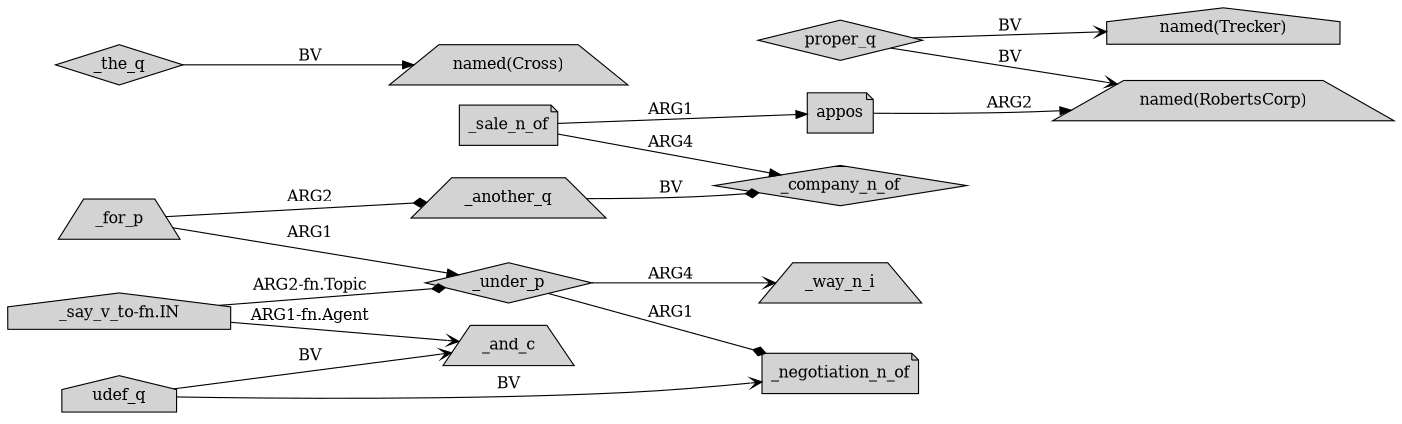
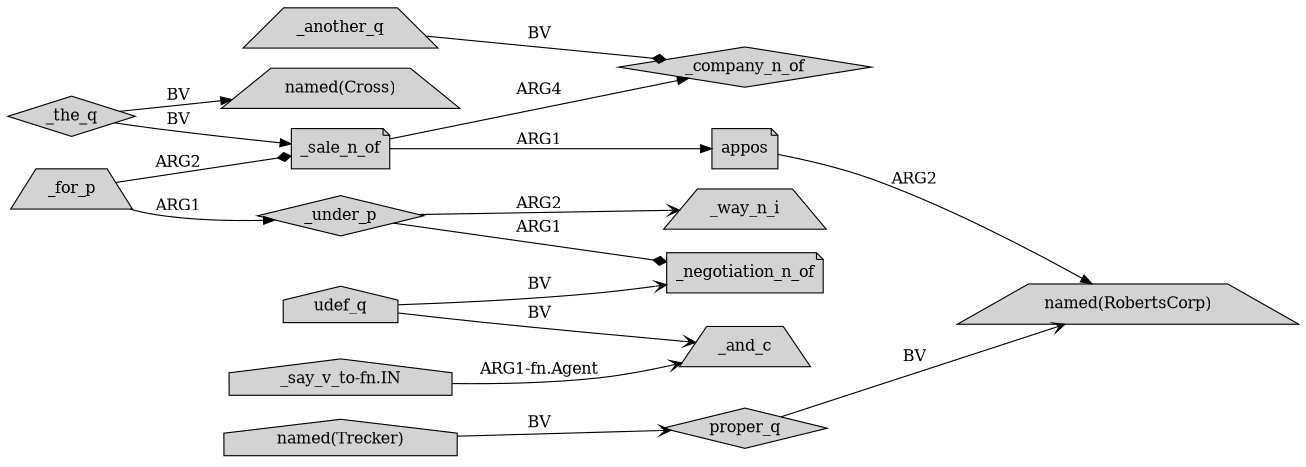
edge "proper_q" -> "named(Trecker)": reversed
edge "_the_q" -> "_sale_n_of": added, label "BV"
edge "_for_p" -> "_another_q": now "_for_p" -> "_sale_n_of"
edge "_under_p" -> "_way_n_i": label "ARG4" -> "ARG2"
edge "_say_v_to-fn.IN" -> "_under_p": removed, label "ARG2-fn.Topic"
